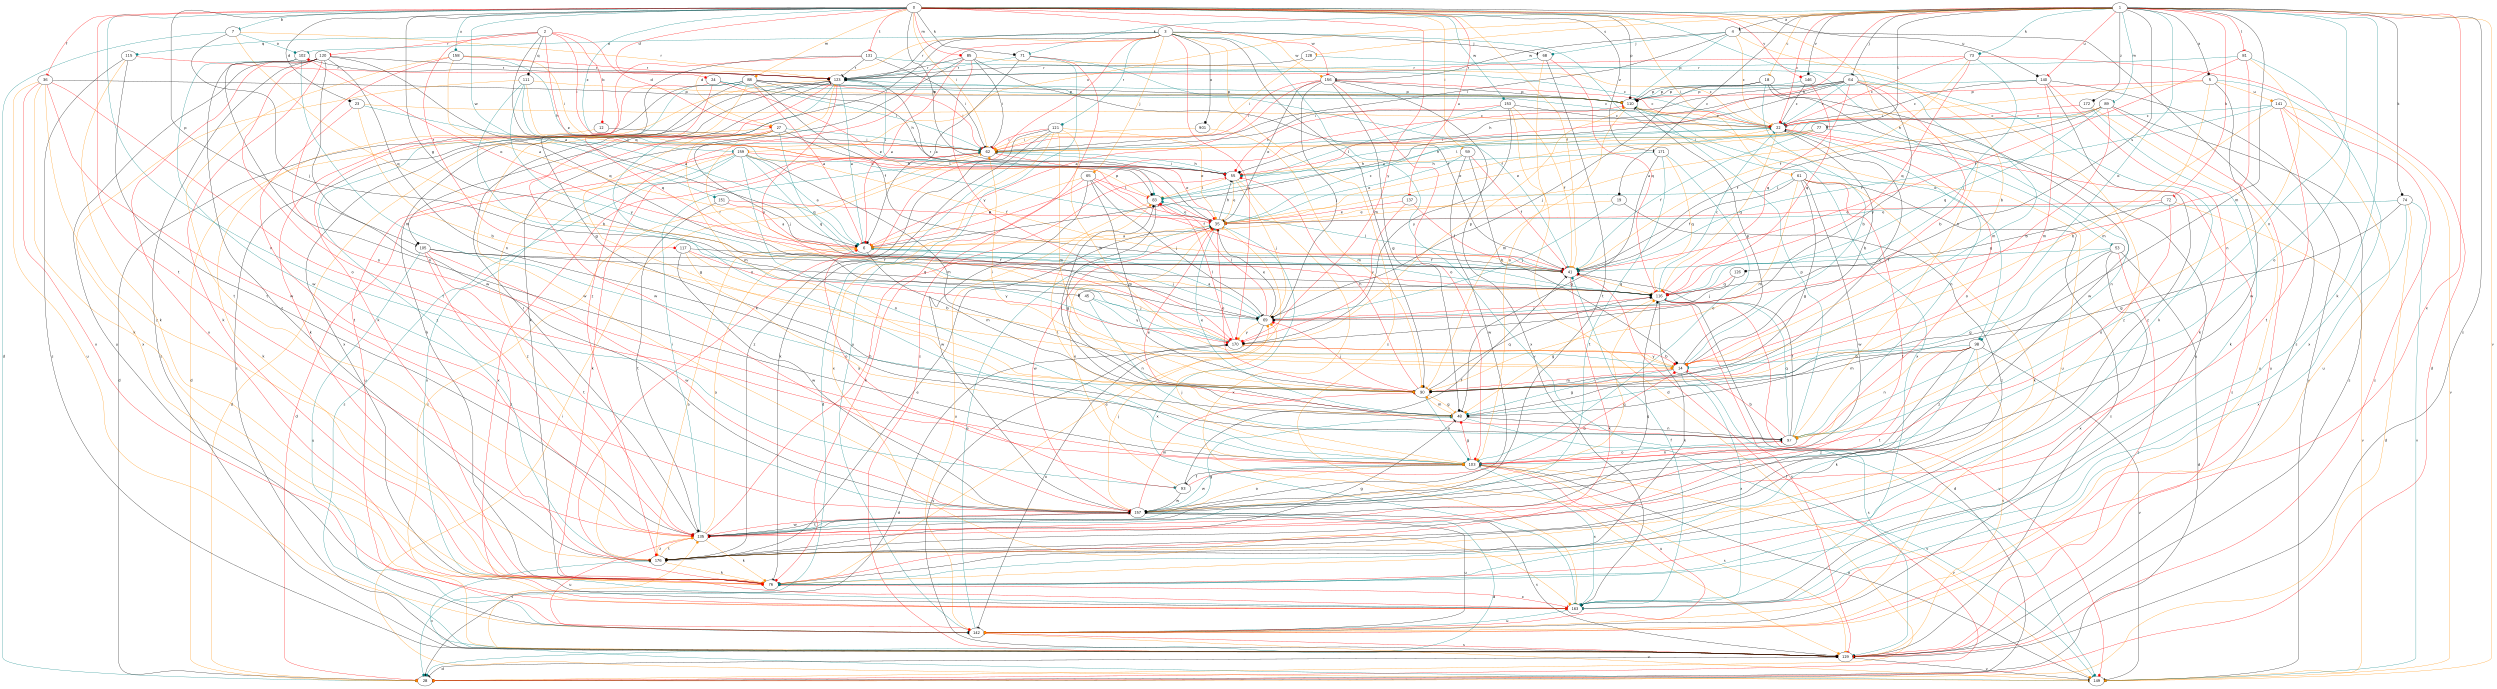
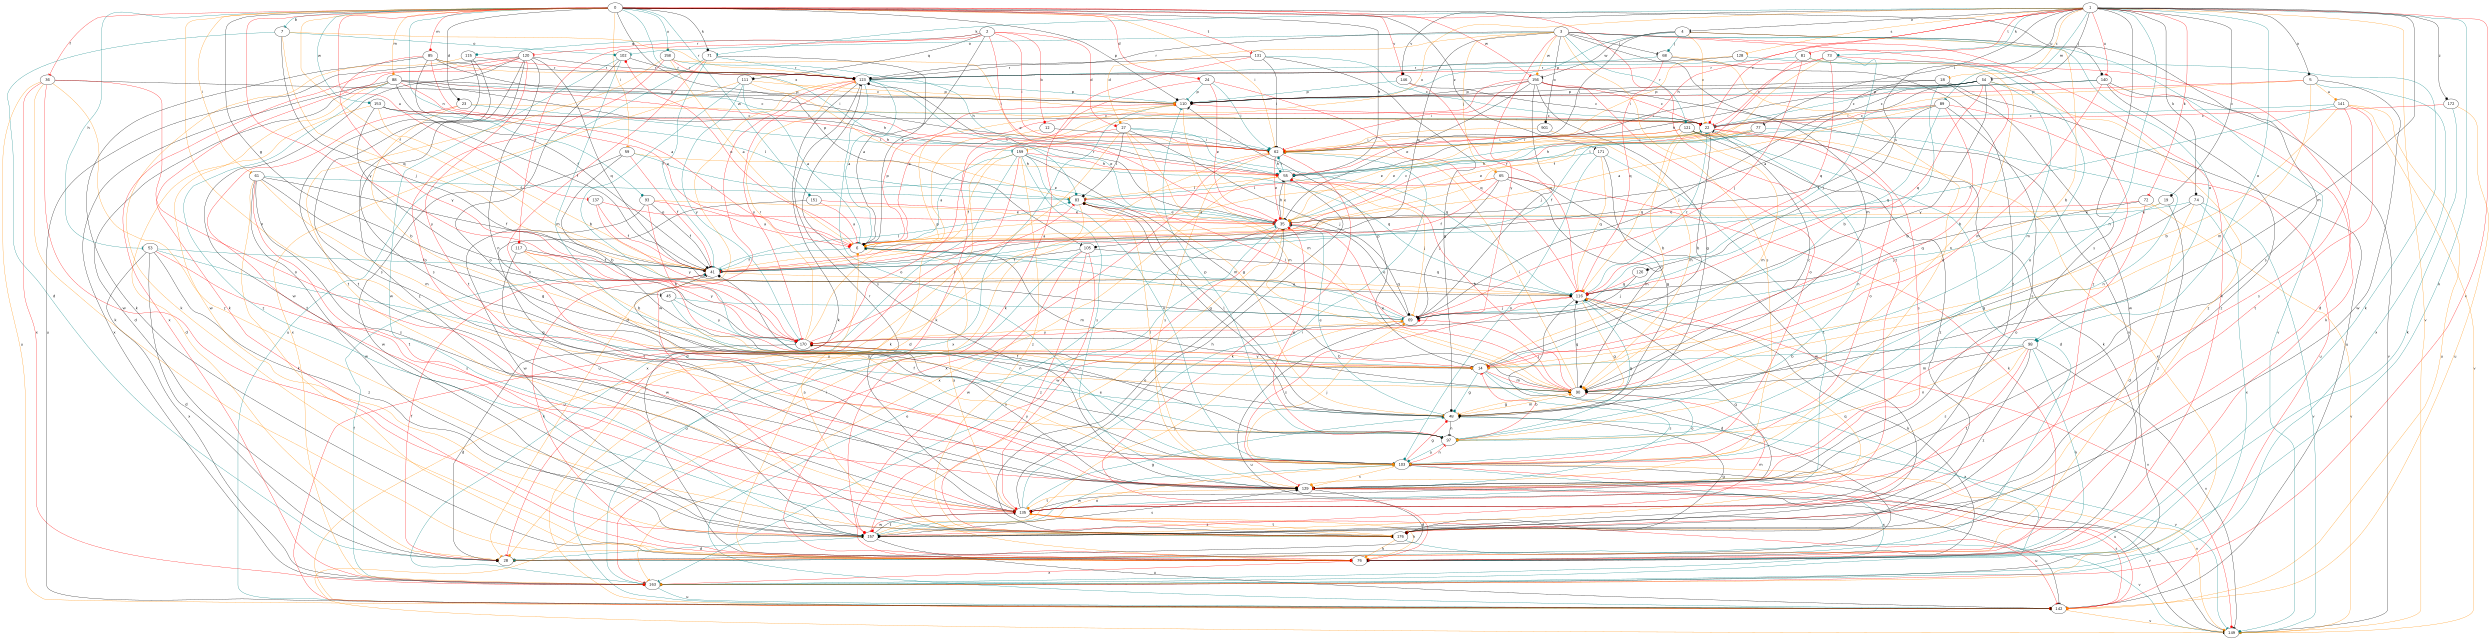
edge "110" -> "22": color darkorange -> red
edge "135" -> "55": color red -> black
edge "103" -> "93": now "103" -> "41"
